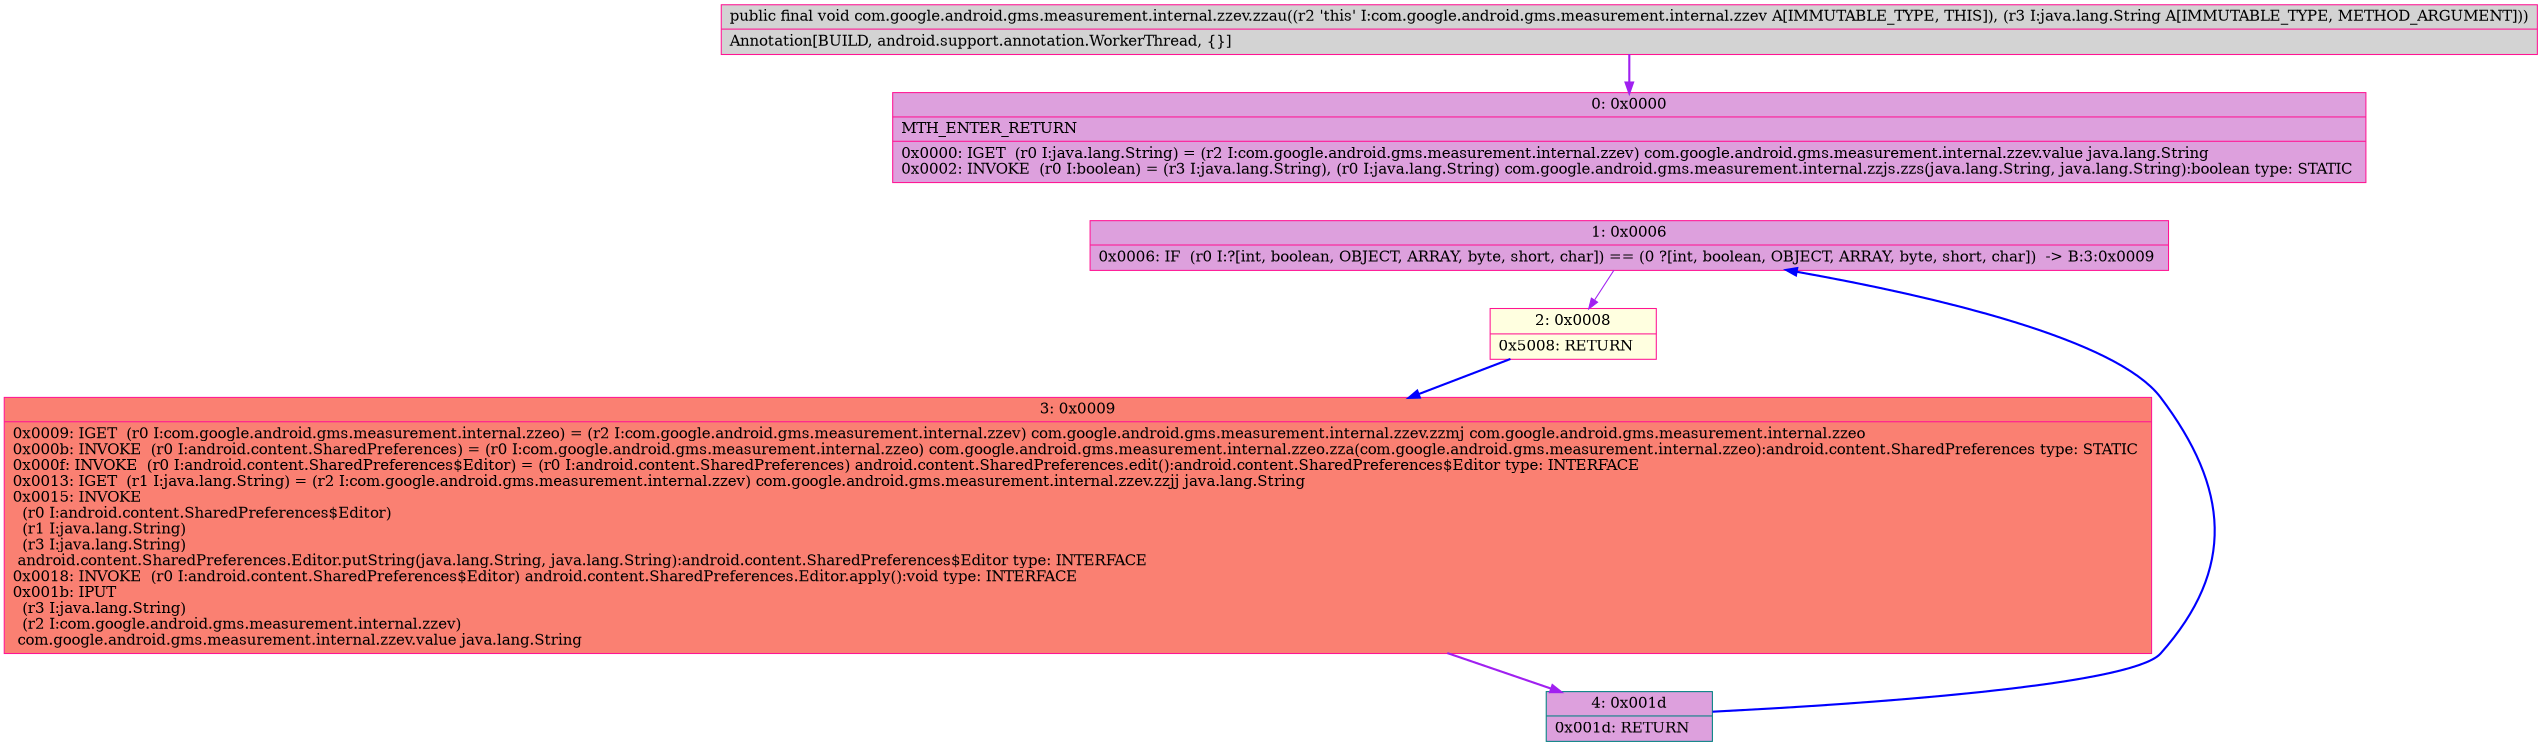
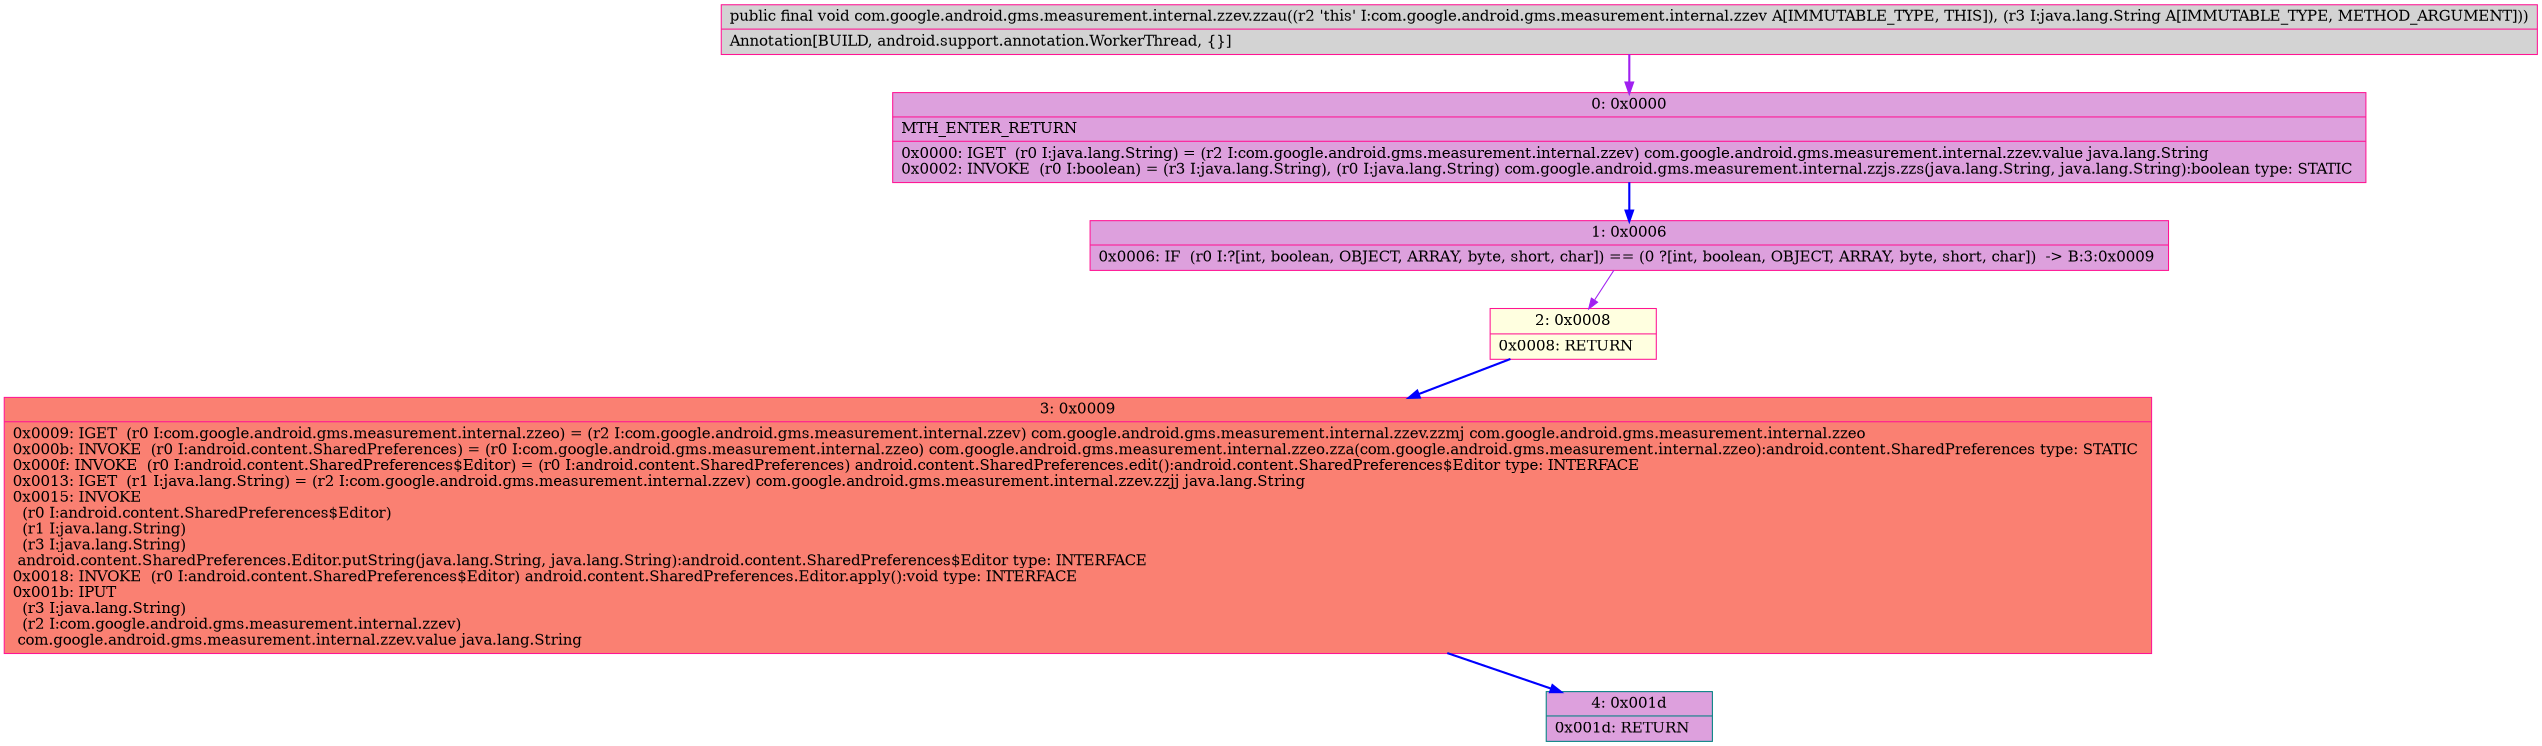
node "2: 0x0008": text "0x5008: RETURN" -> "0x0008: RETURN"
edge "4: 0x001d" -> "1: 0x0006": now "0: 0x0000" -> "1: 0x0006"
edge "3: 0x0009" -> "4: 0x001d": color purple -> blue
